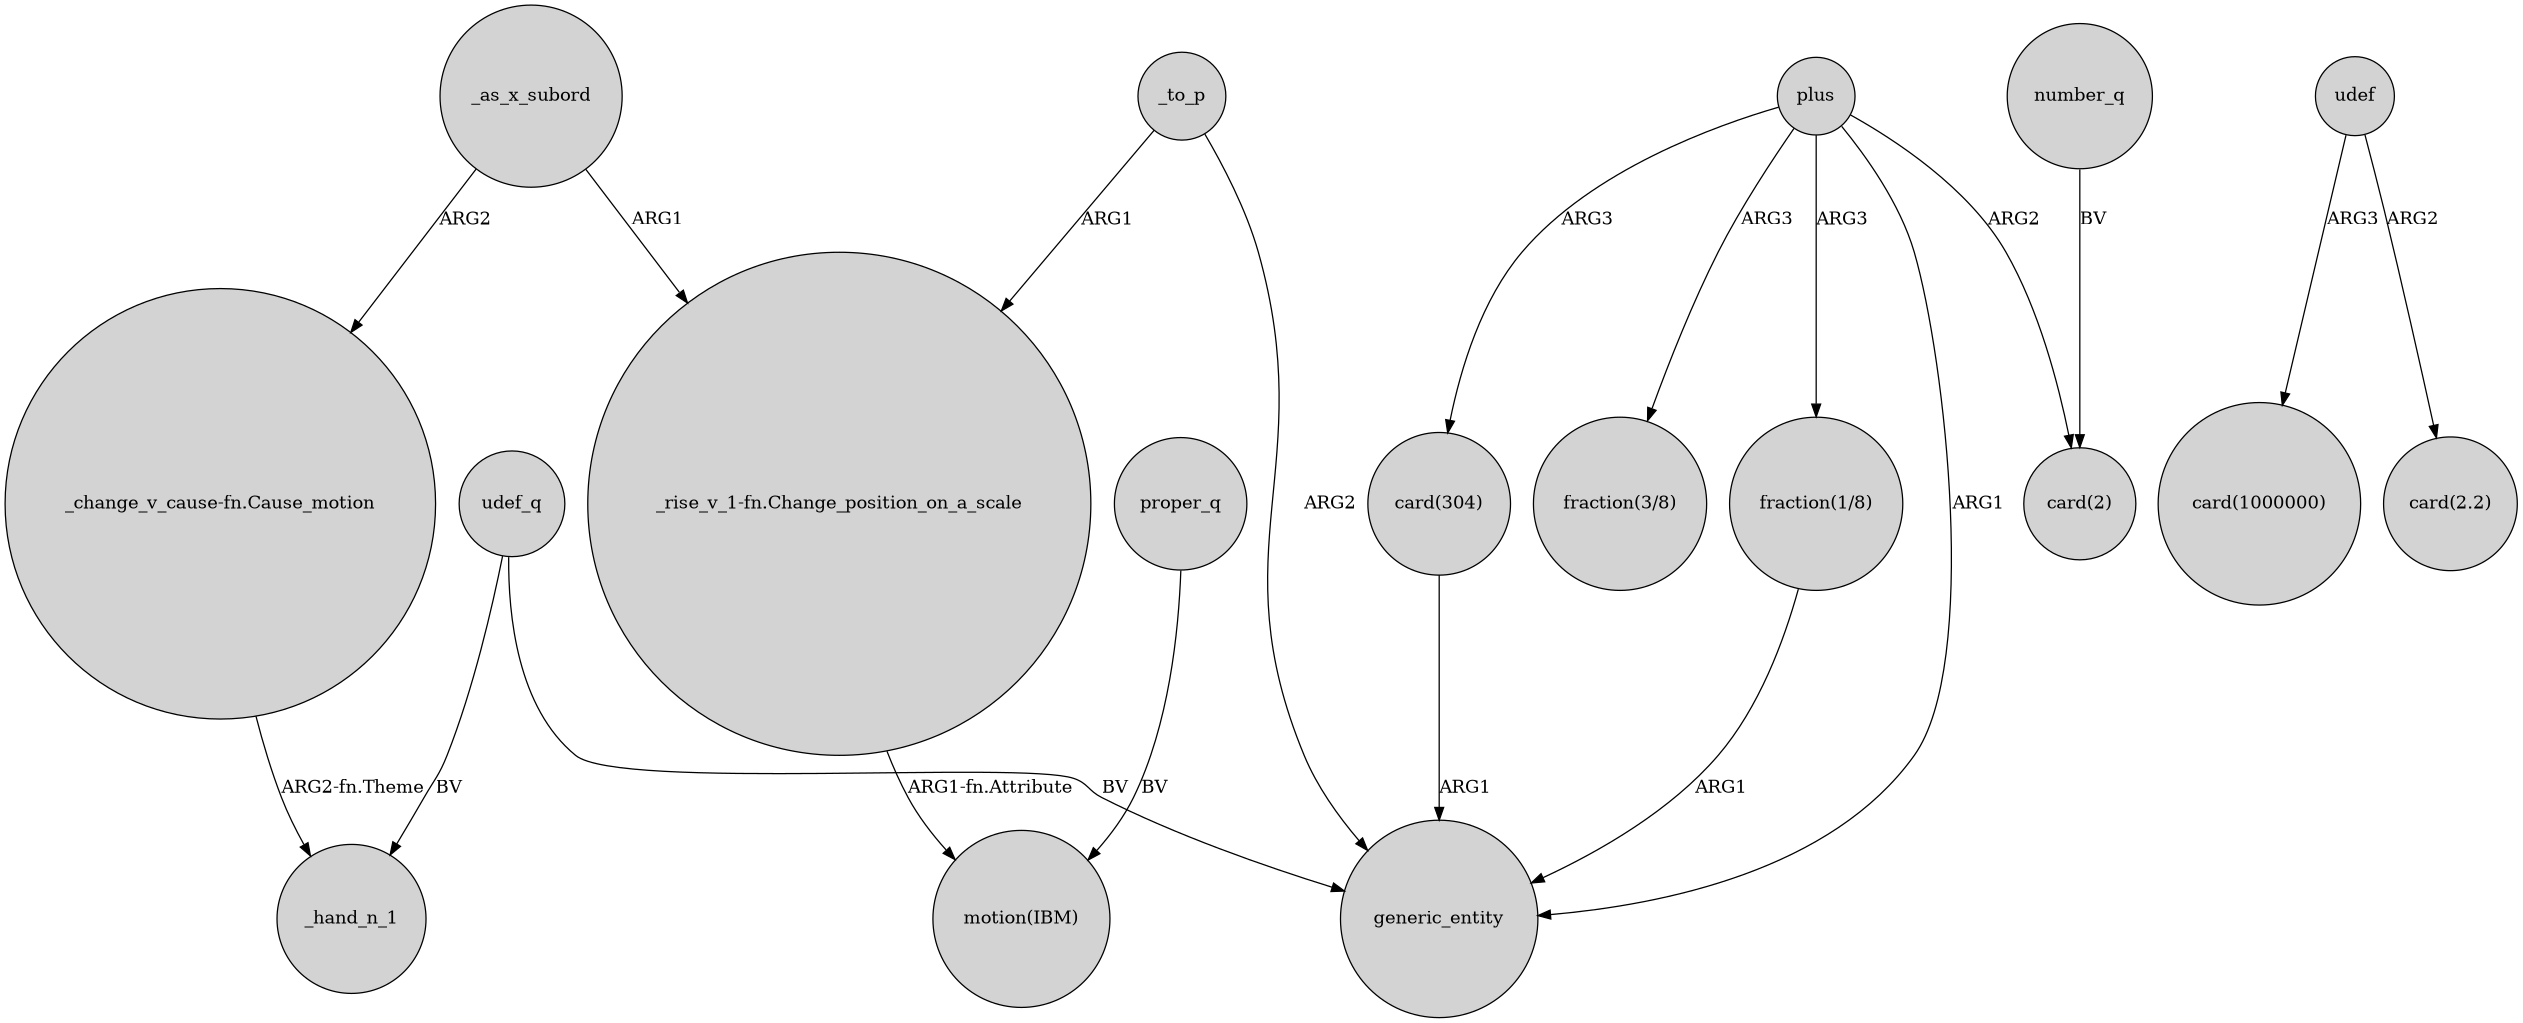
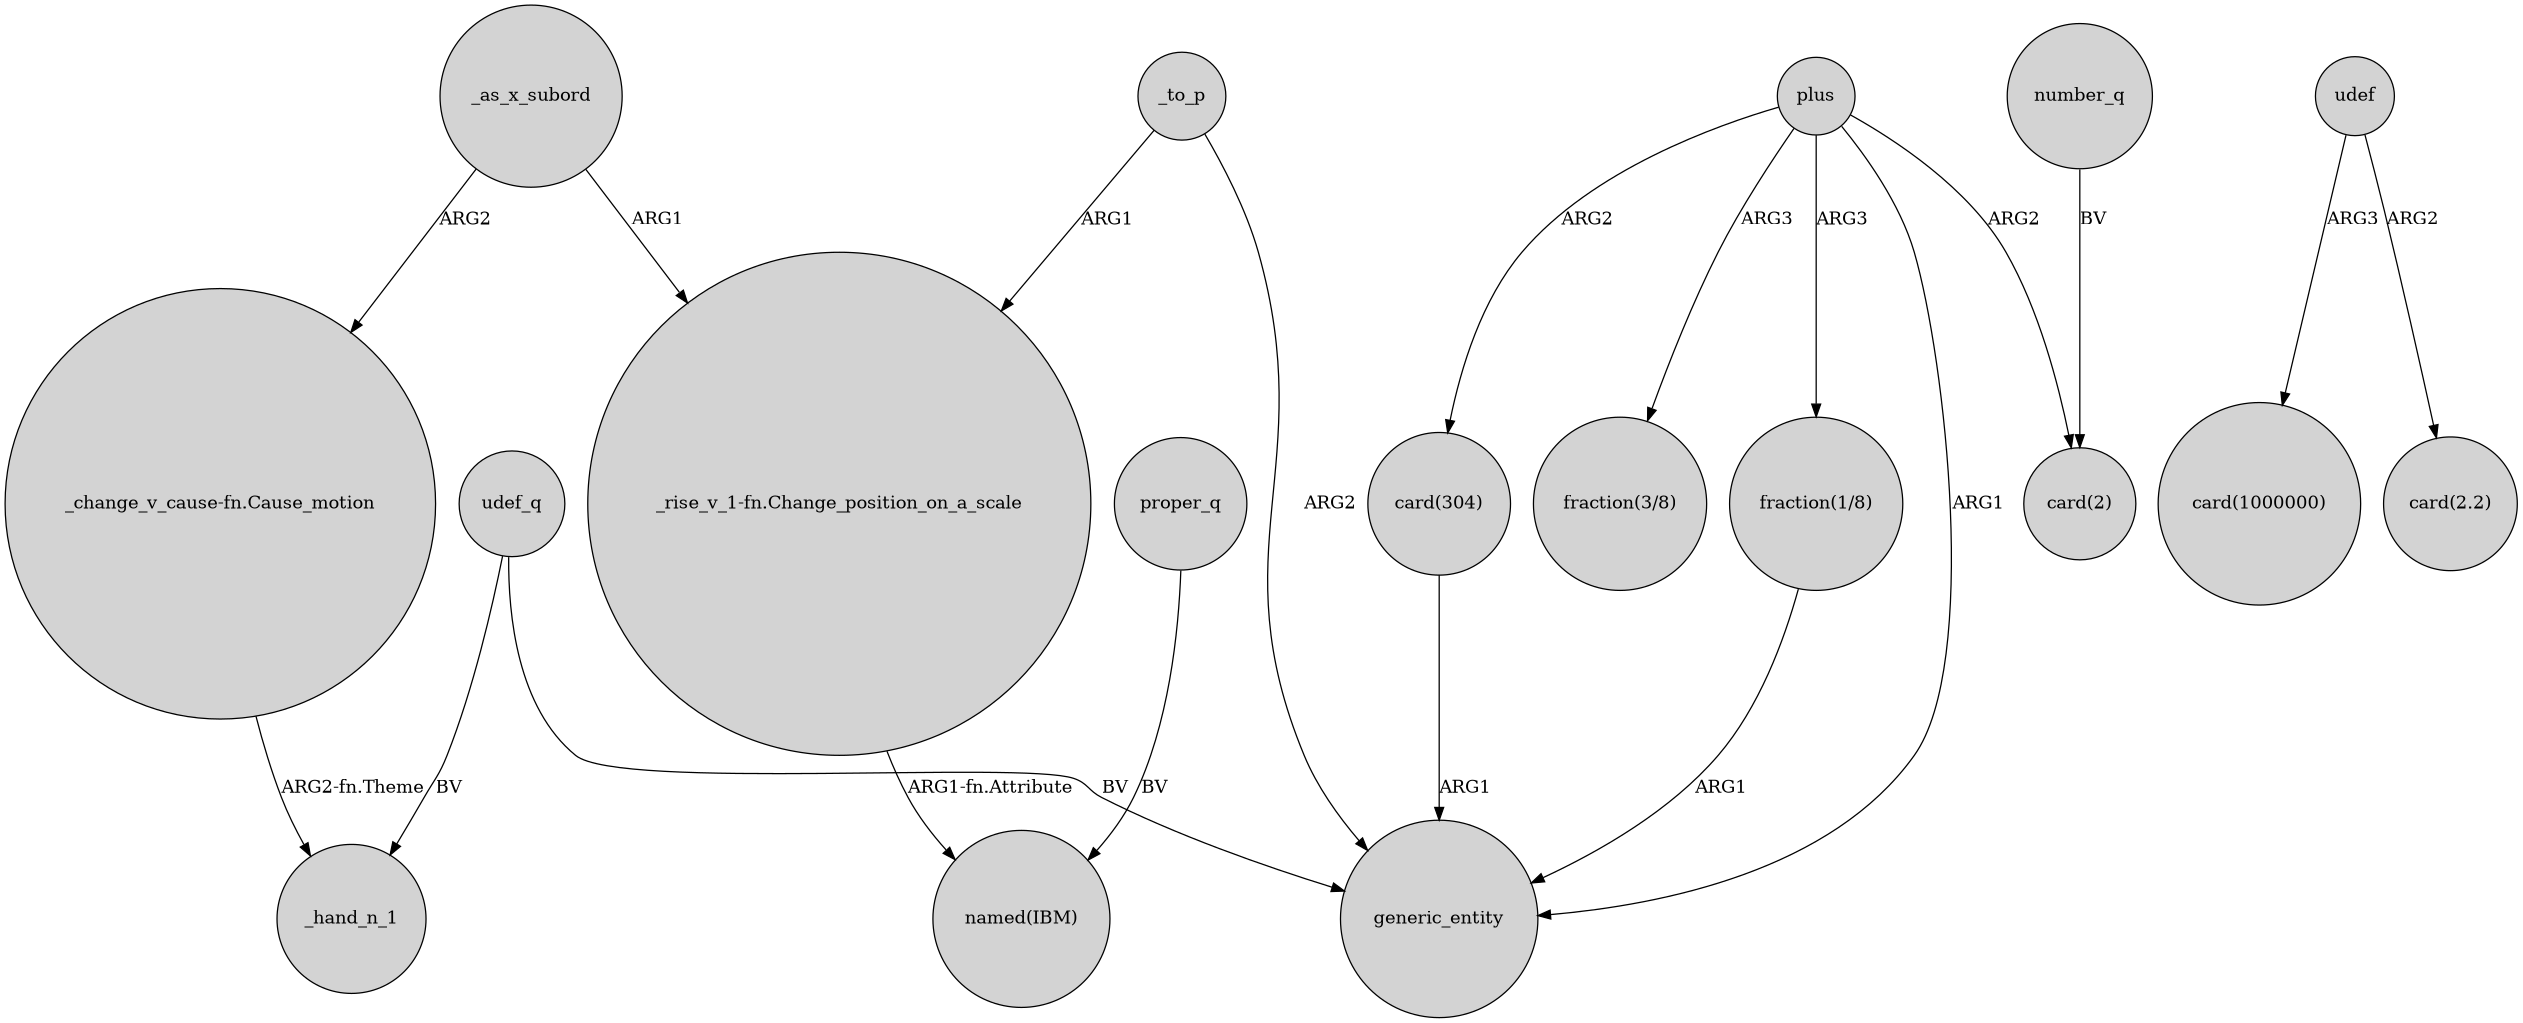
edge "plus" -> "card(304)": label "ARG3" -> "ARG2"
node "motion(IBM)": label "motion(IBM)" -> "named(IBM)"
